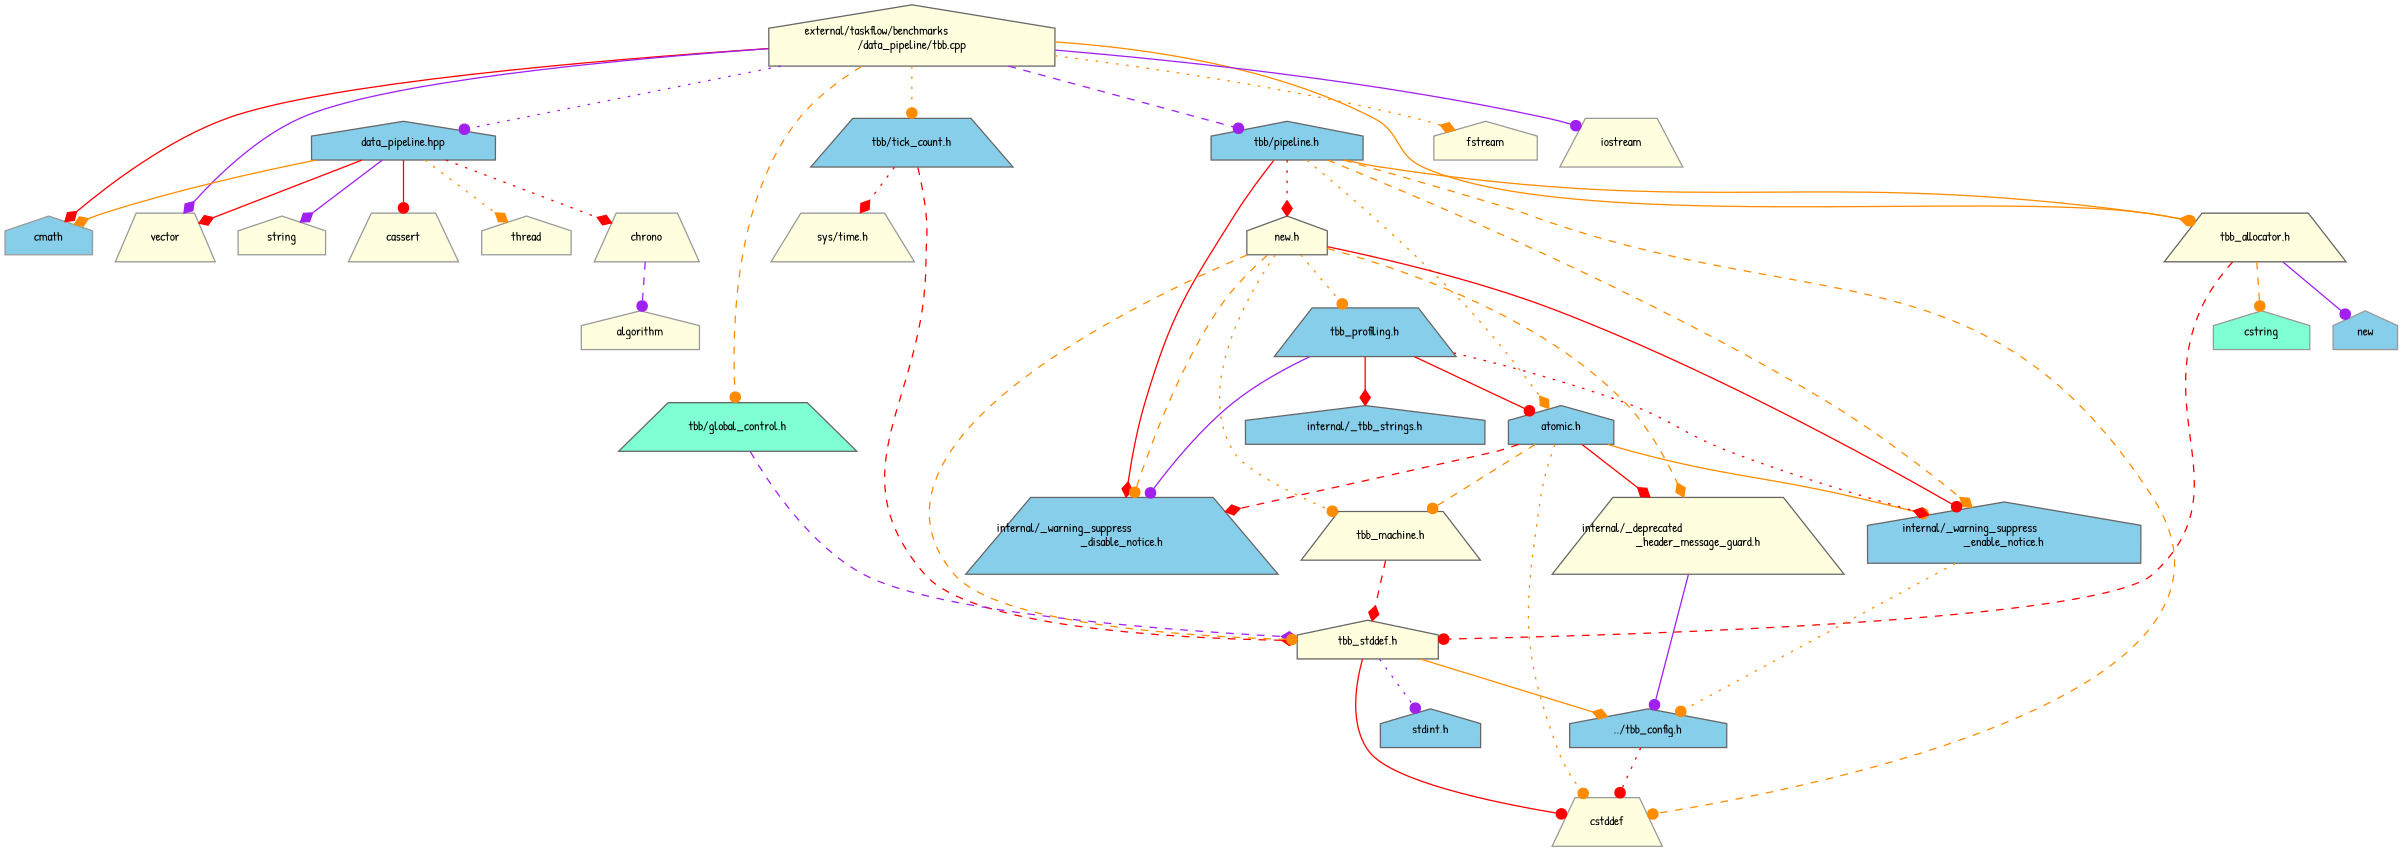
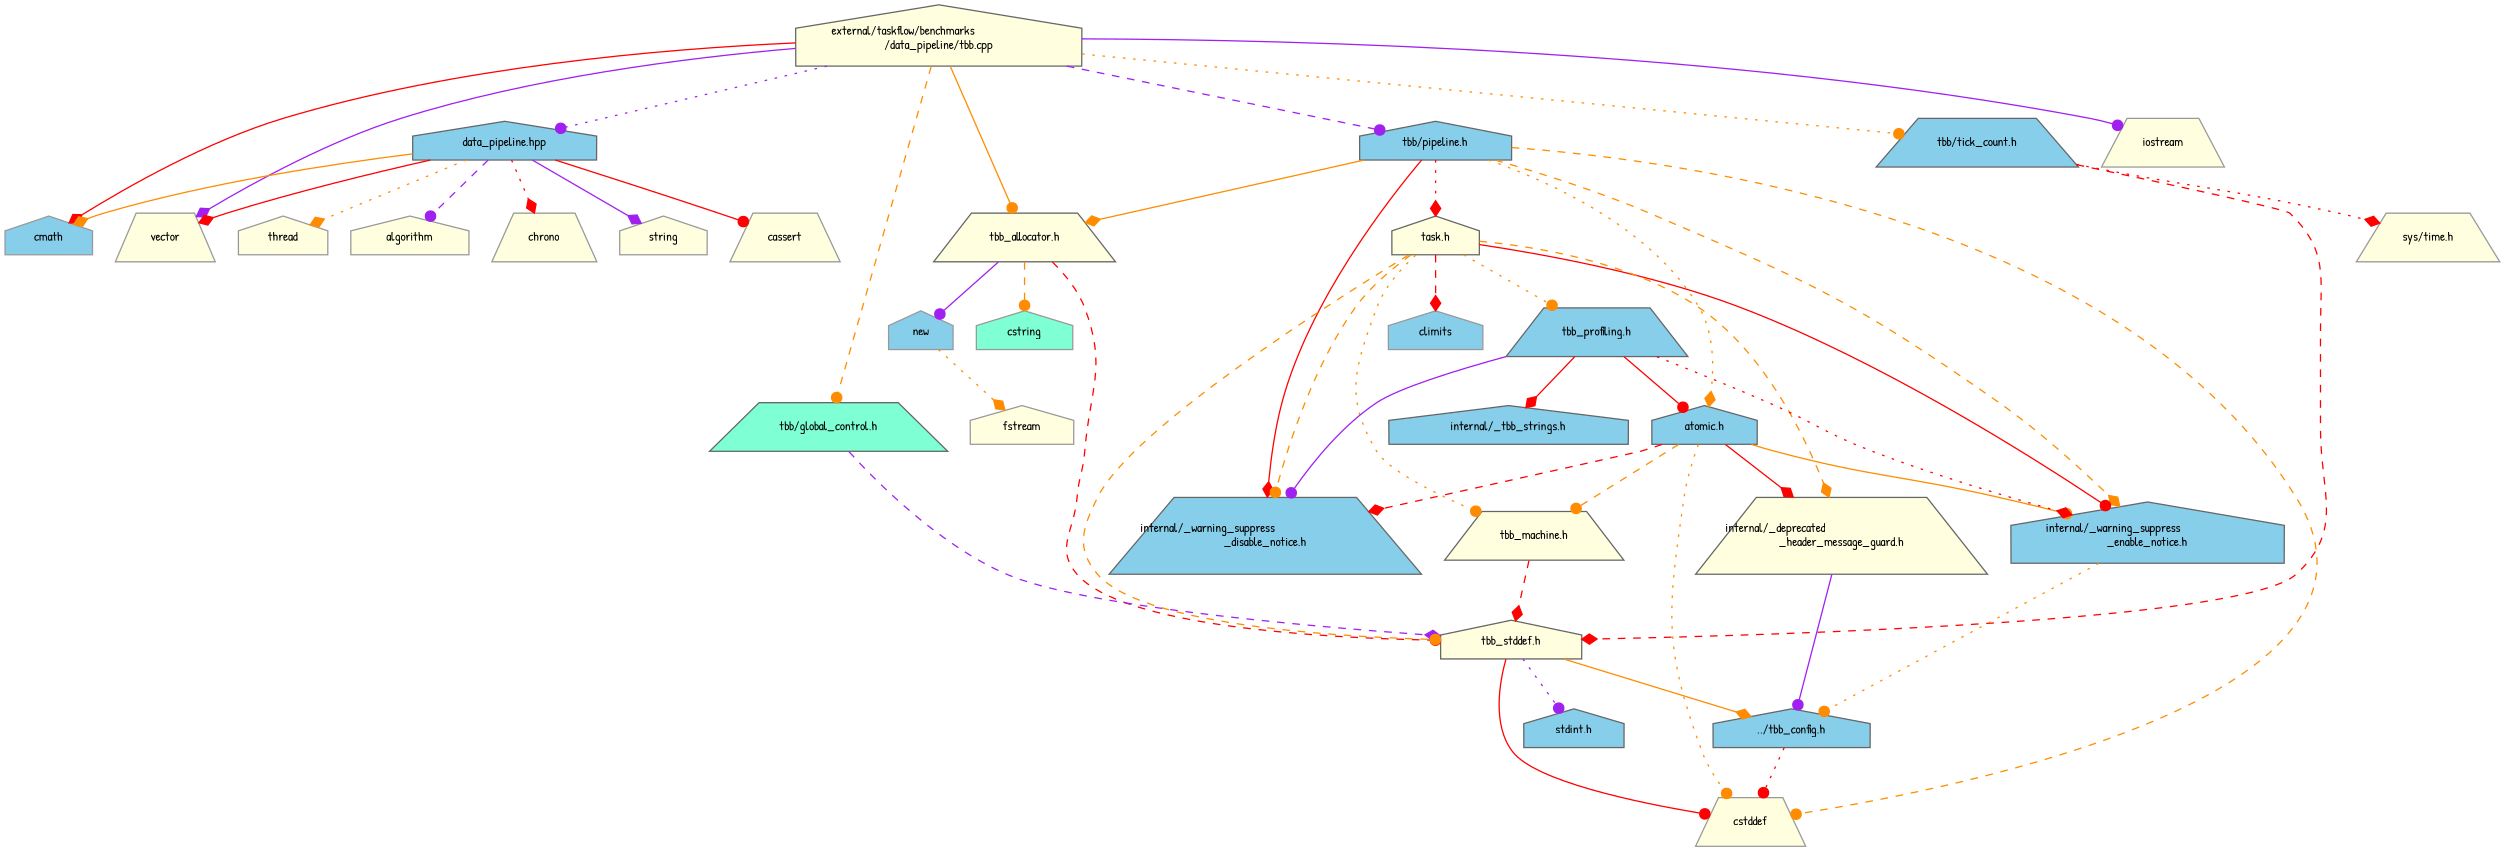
edge "external/taskflow/benchmarks /data_pipeline/tbb.cpp" -> "fstream": now "new" -> "fstream"
node "new.h": label "new.h" -> "task.h"
edge "chrono" -> "algorithm": now "data_pipeline.hpp" -> "algorithm"
node "climits": added
